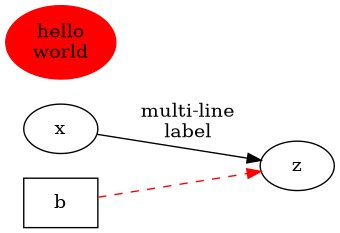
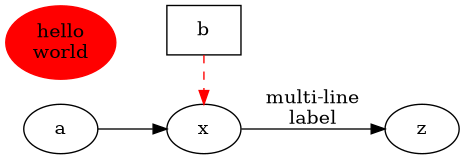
node "a": added
edge "b" -> "z": now "b" -> "x"
